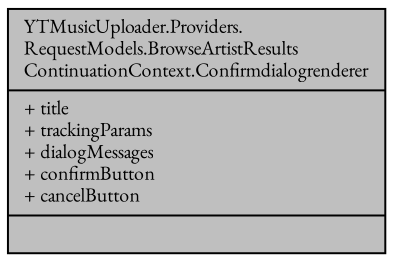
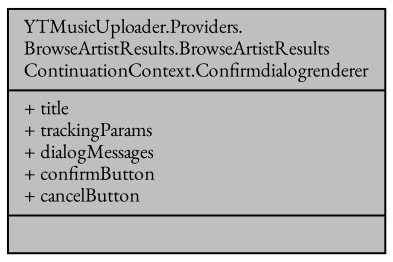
node "YTMusicUploader.Providers.": text "RequestModels.BrowseArtistResults" -> "BrowseArtistResults.BrowseArtistResults"
